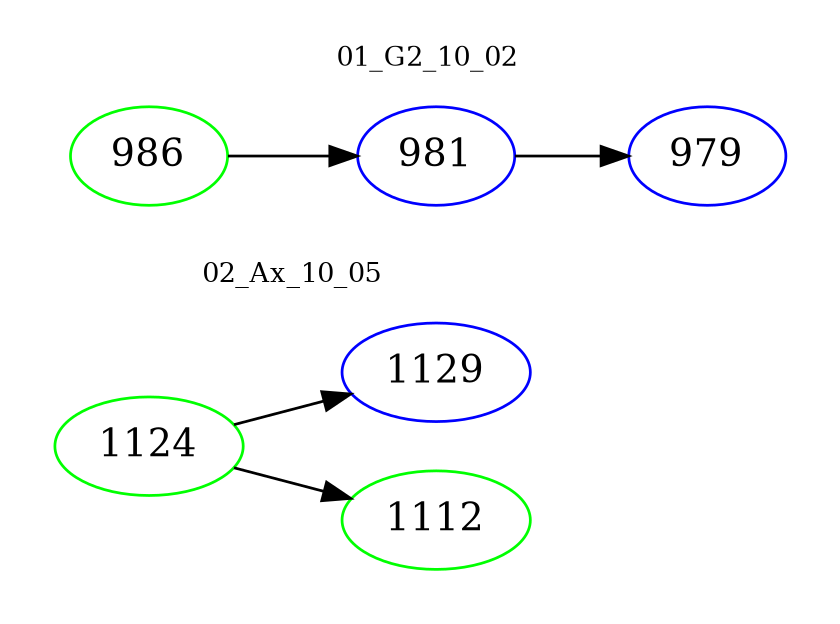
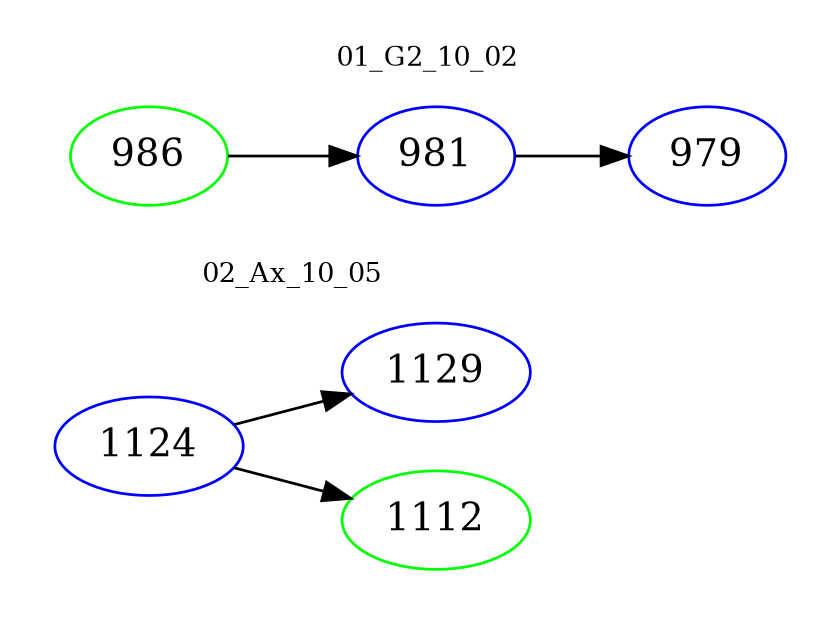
node "1124": color green -> blue
